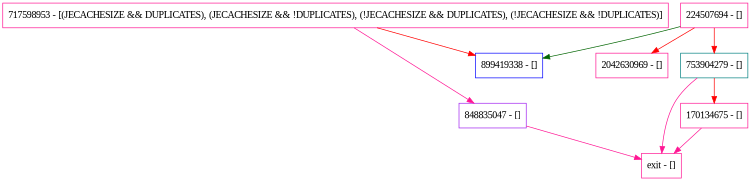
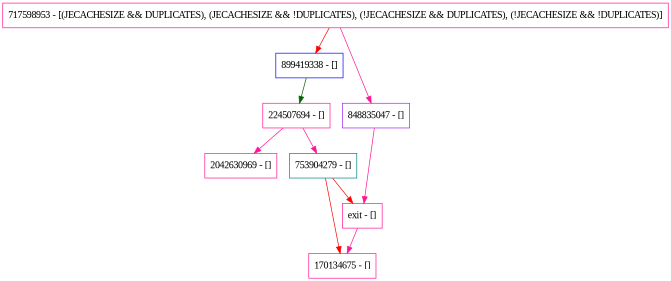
edge "224507694 - []" -> "753904279 - []": color red -> deeppink
edge "224507694 - []" -> "2042630969 - []": color red -> deeppink
edge "224507694 - []" -> "899419338 - []": reversed
edge "753904279 - []" -> "exit - []": color deeppink -> red
edge "170134675 - []" -> "exit - []": reversed
